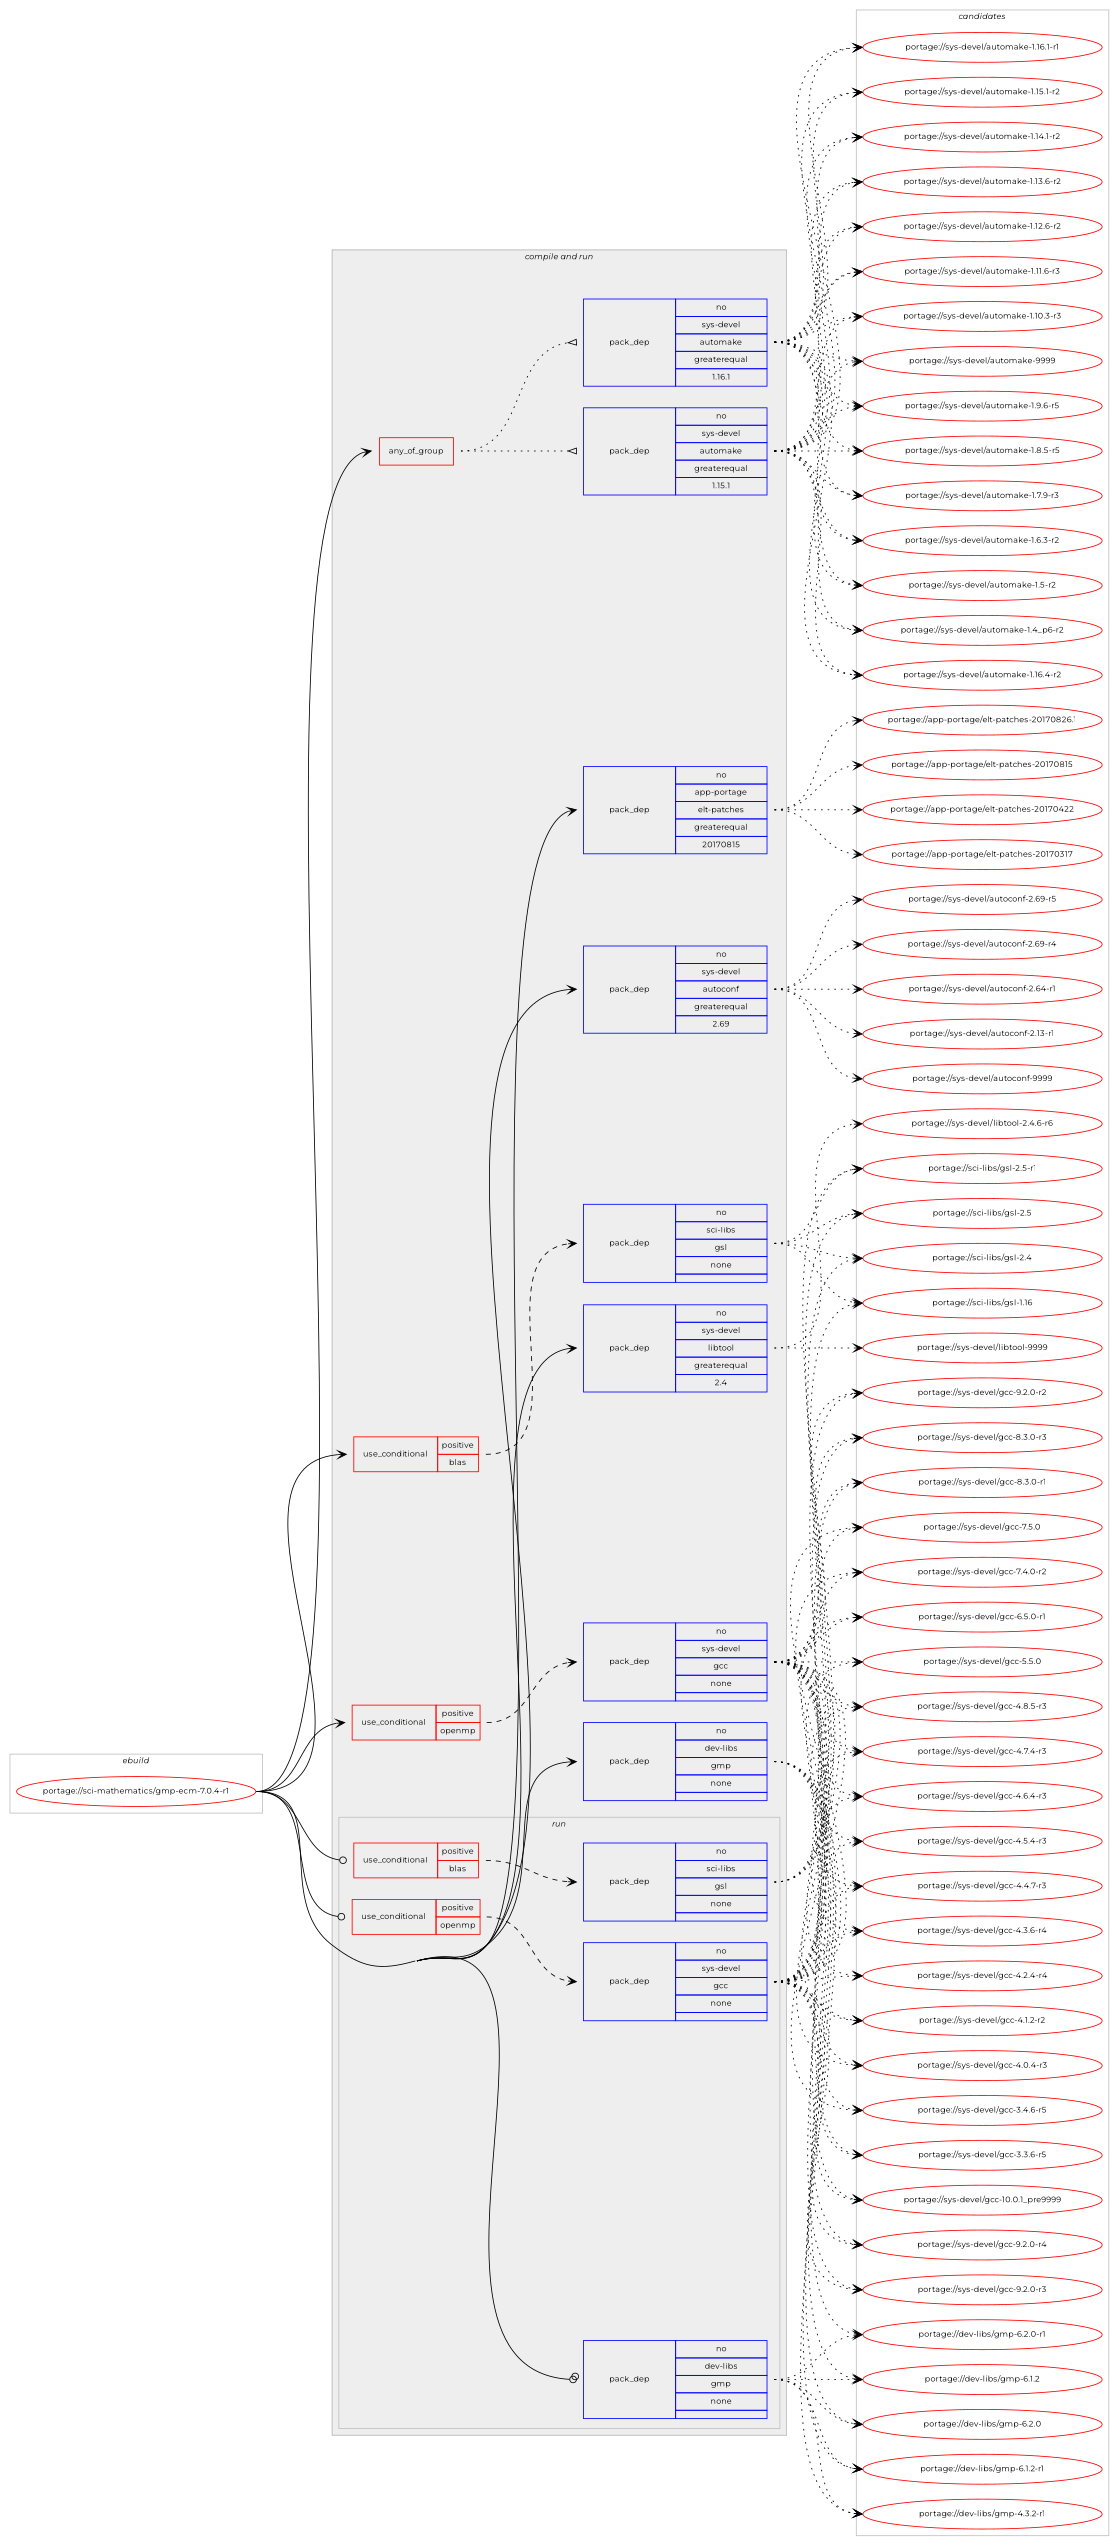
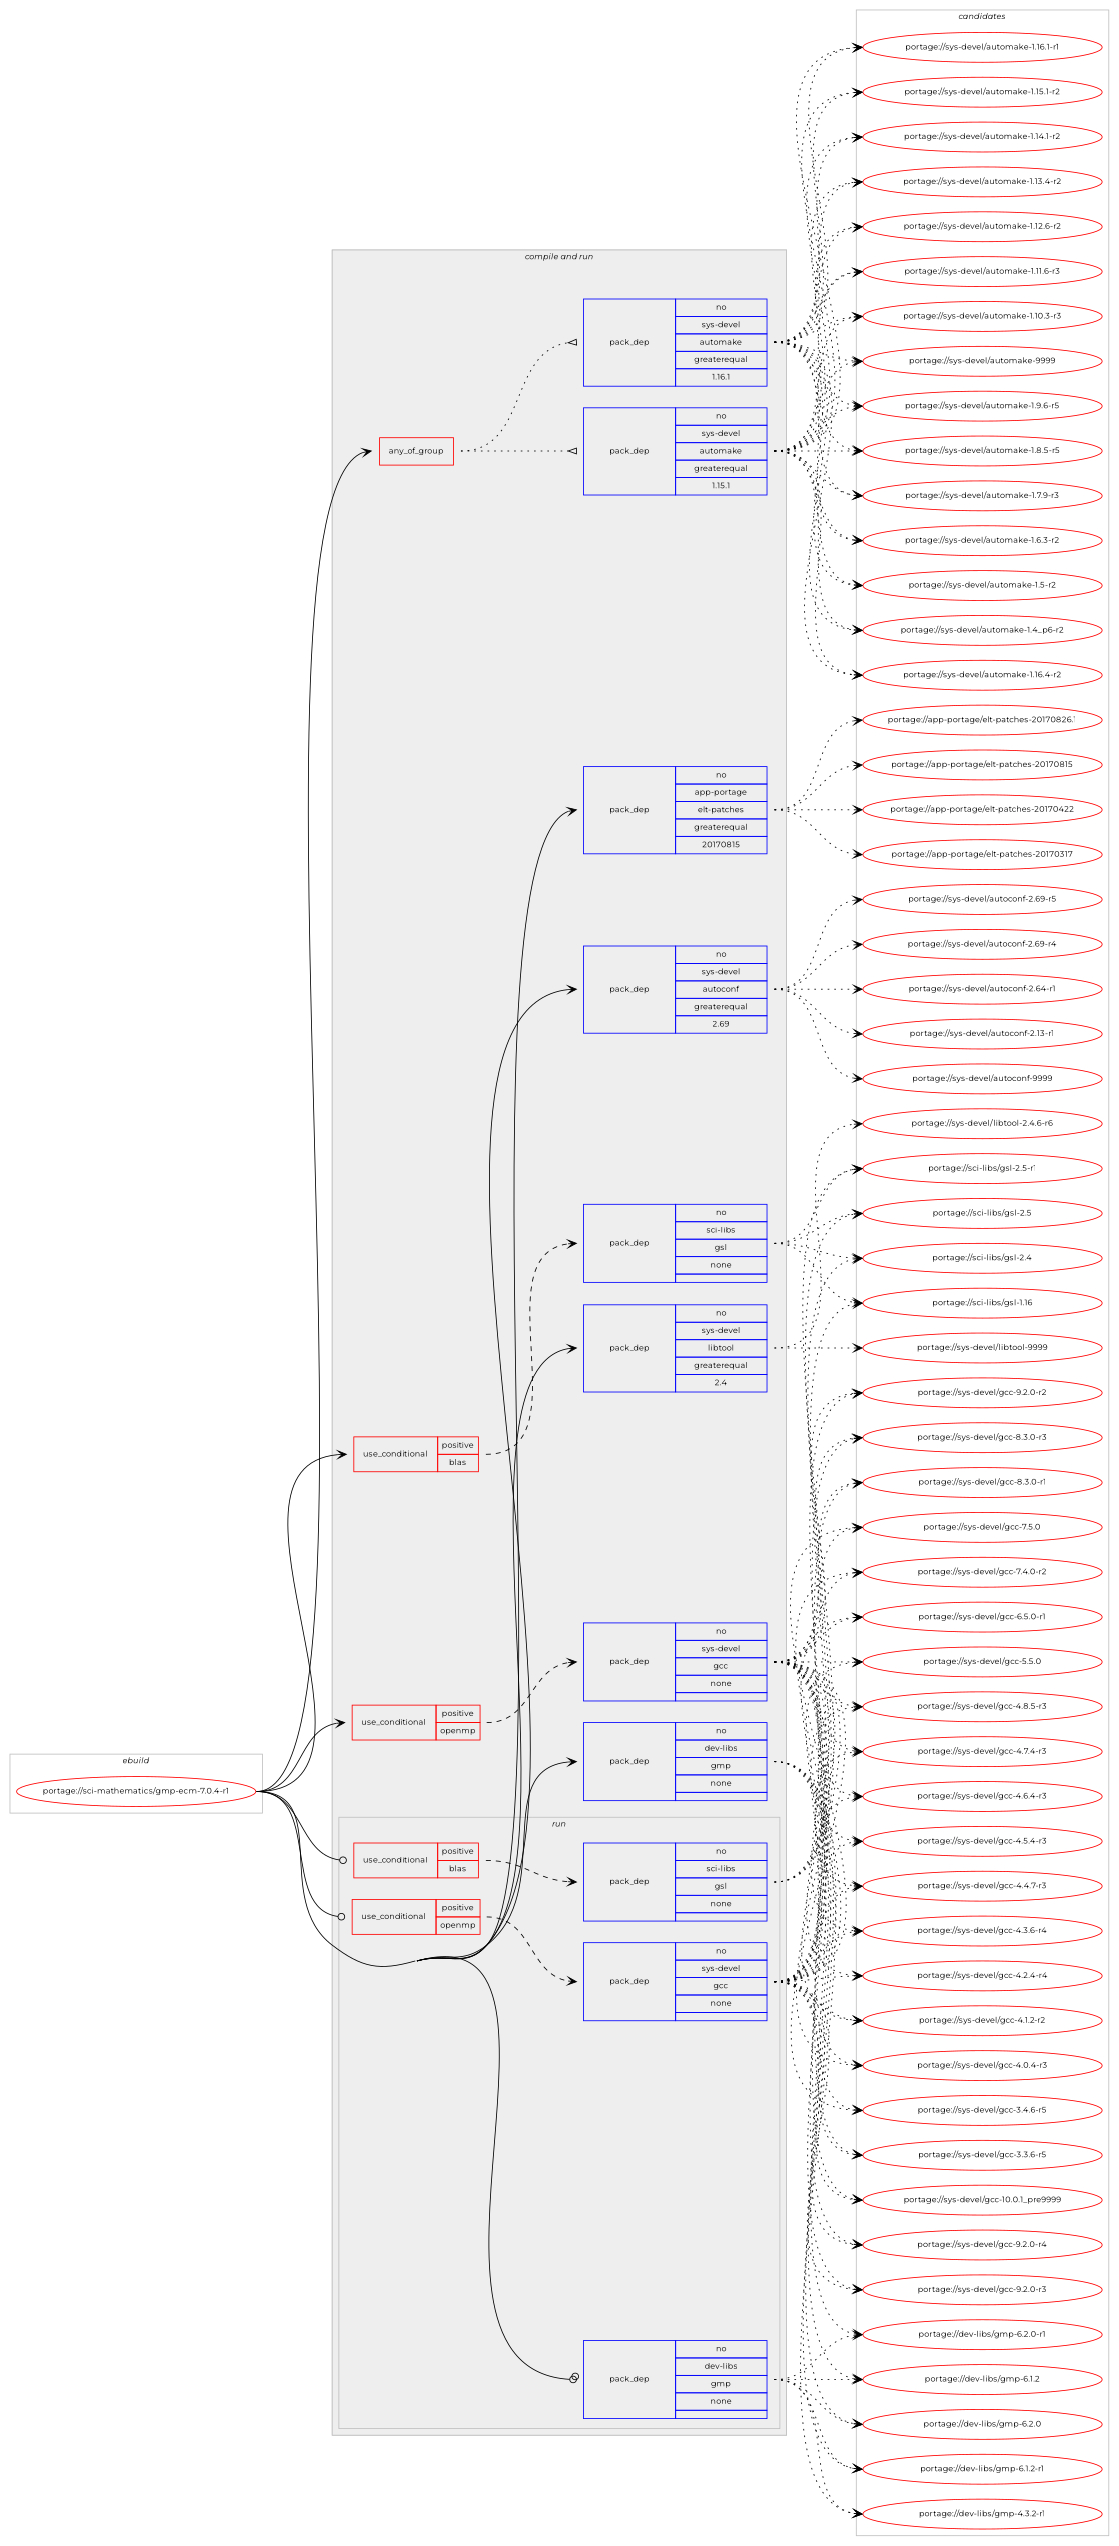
node "portage://sys-devel/automake-1.13.6-r2": label "portage://sys-devel/automake-1.13.6-r2" -> "portage://sys-devel/automake-1.13.4-r2"
